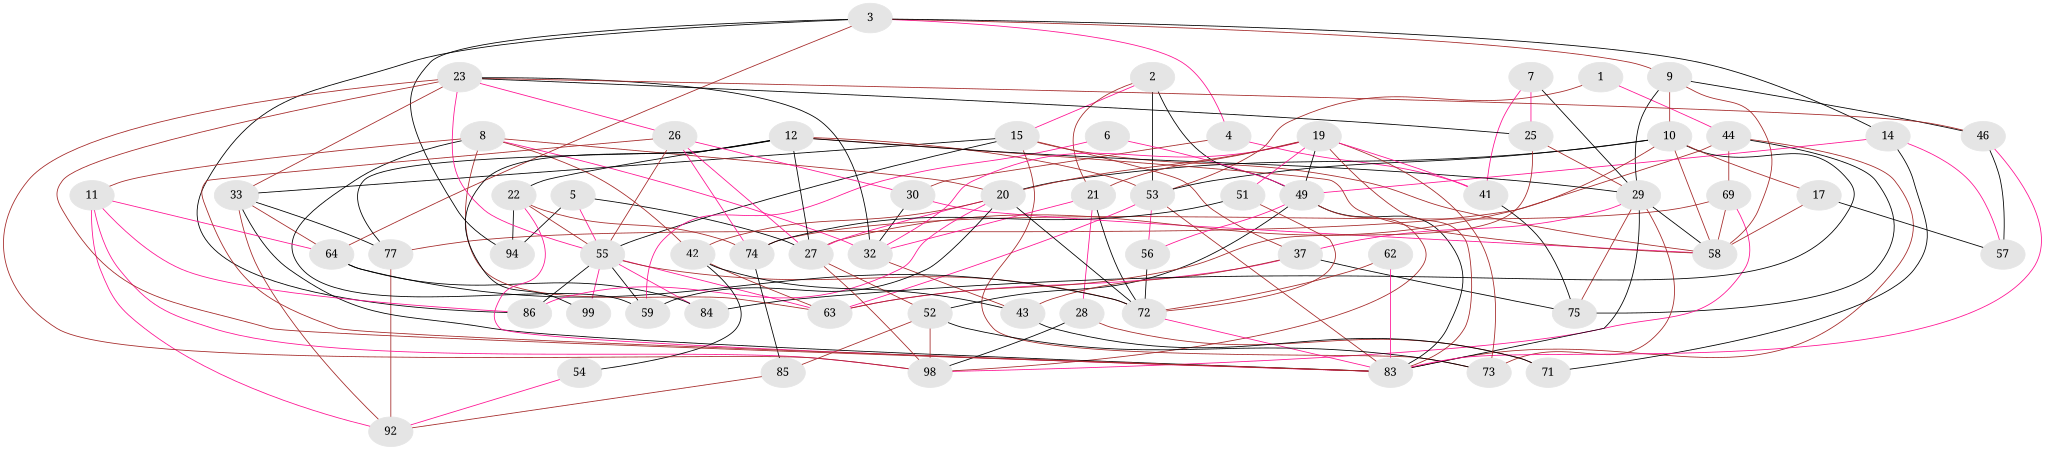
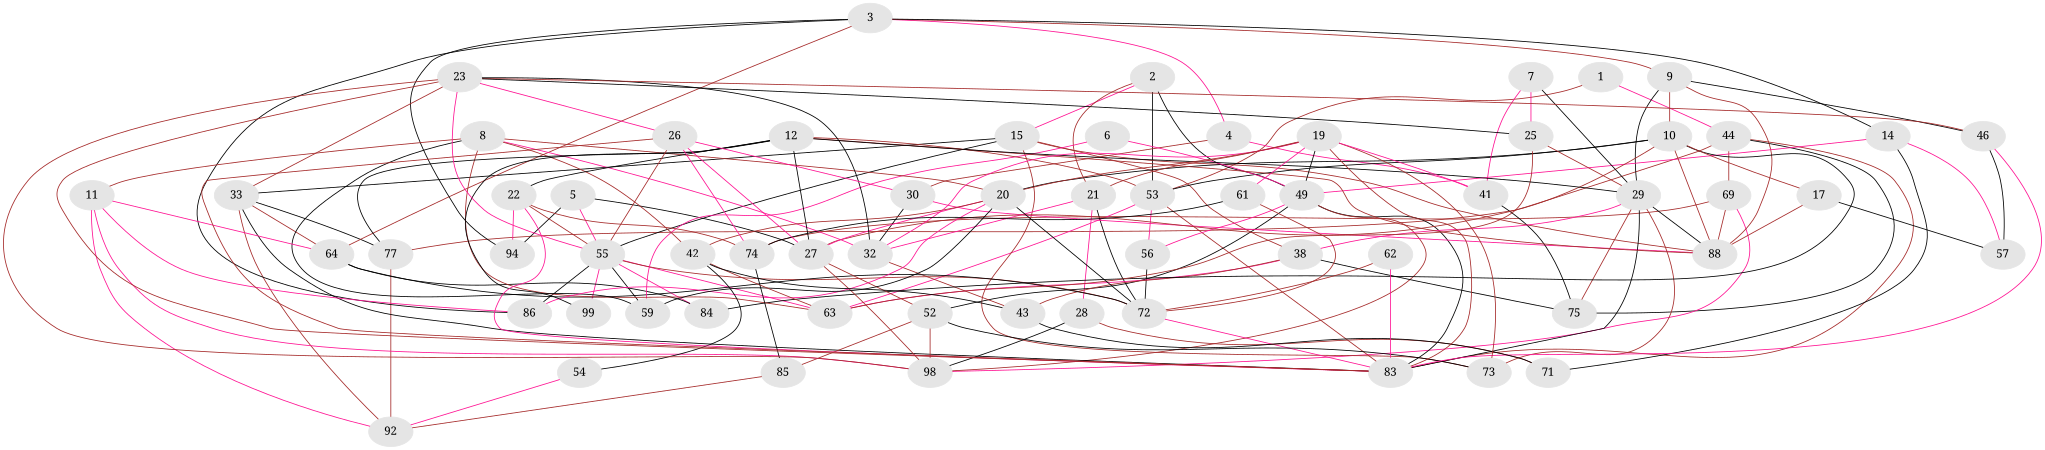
node "51": label "51" -> "61"
edge "22" -- "94": color black -> deeppink
node "37": label "37" -> "38"
node "58": label "58" -> "88"
